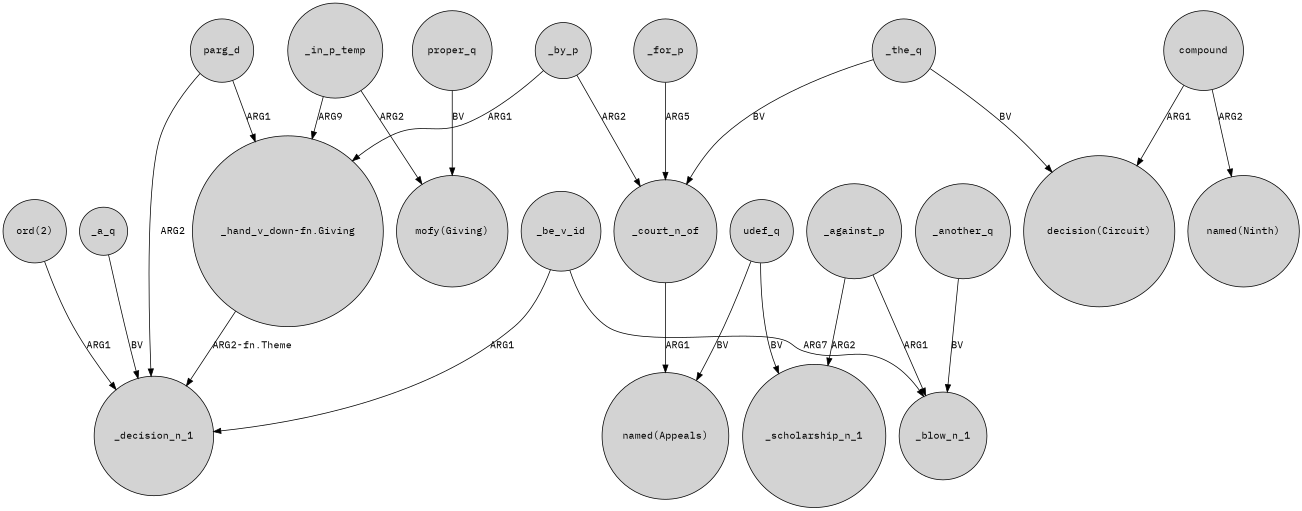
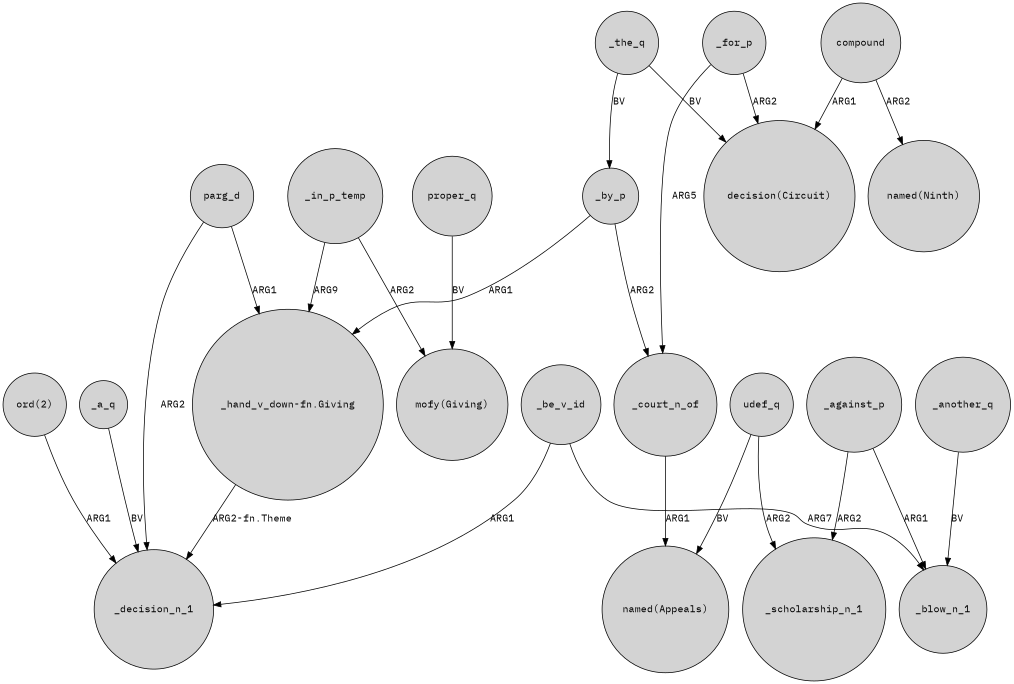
edge "_for_p" -> "decision(Circuit)": added, label "ARG2"
edge "_the_q" -> "_court_n_of": now "_the_q" -> "_by_p"
edge "udef_q" -> "_scholarship_n_1": label "BV" -> "ARG2"
